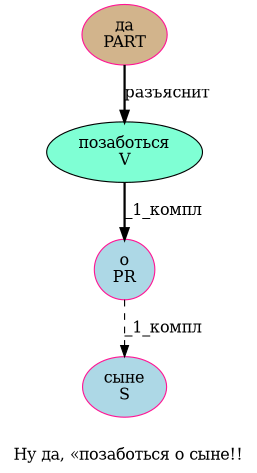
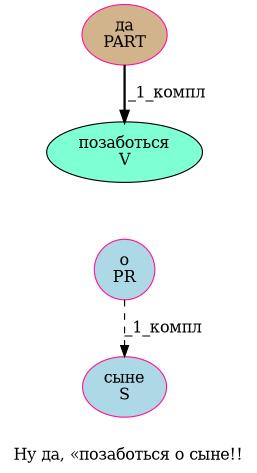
edge "да PART" -> "позаботься V": label "разъяснит" -> "_1_компл"
edge "позаботься V" -> "о PR": removed, label "_1_компл"
